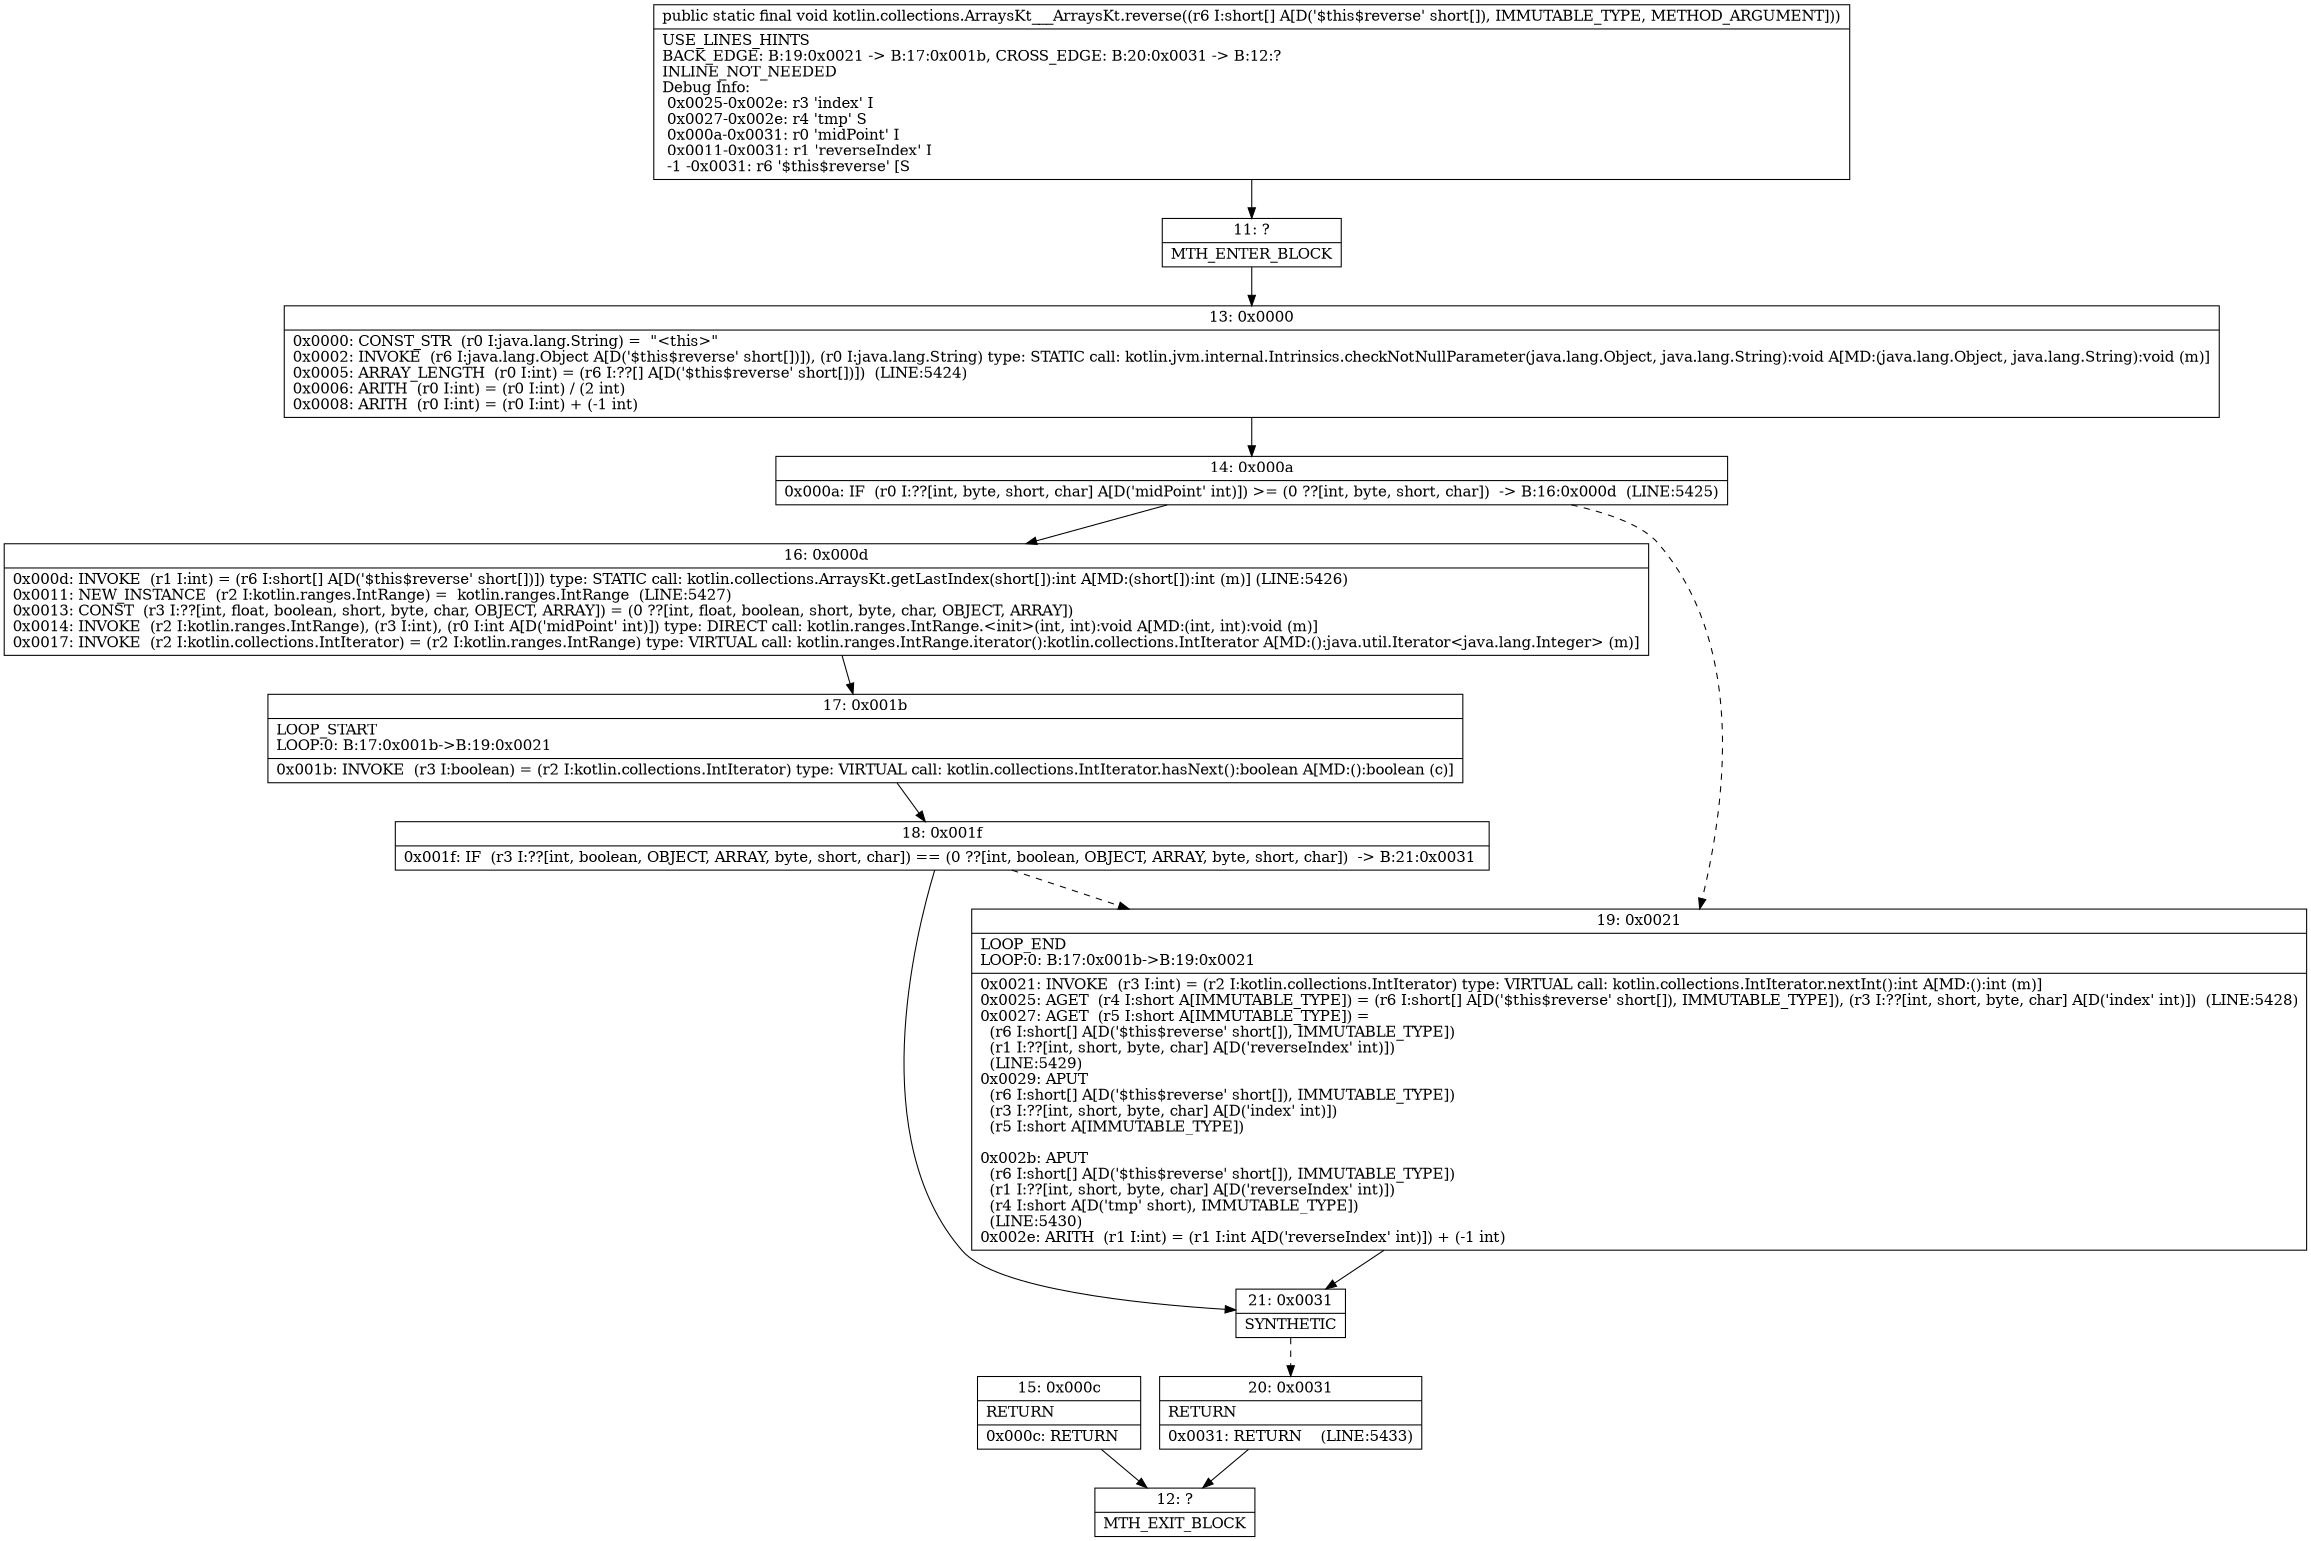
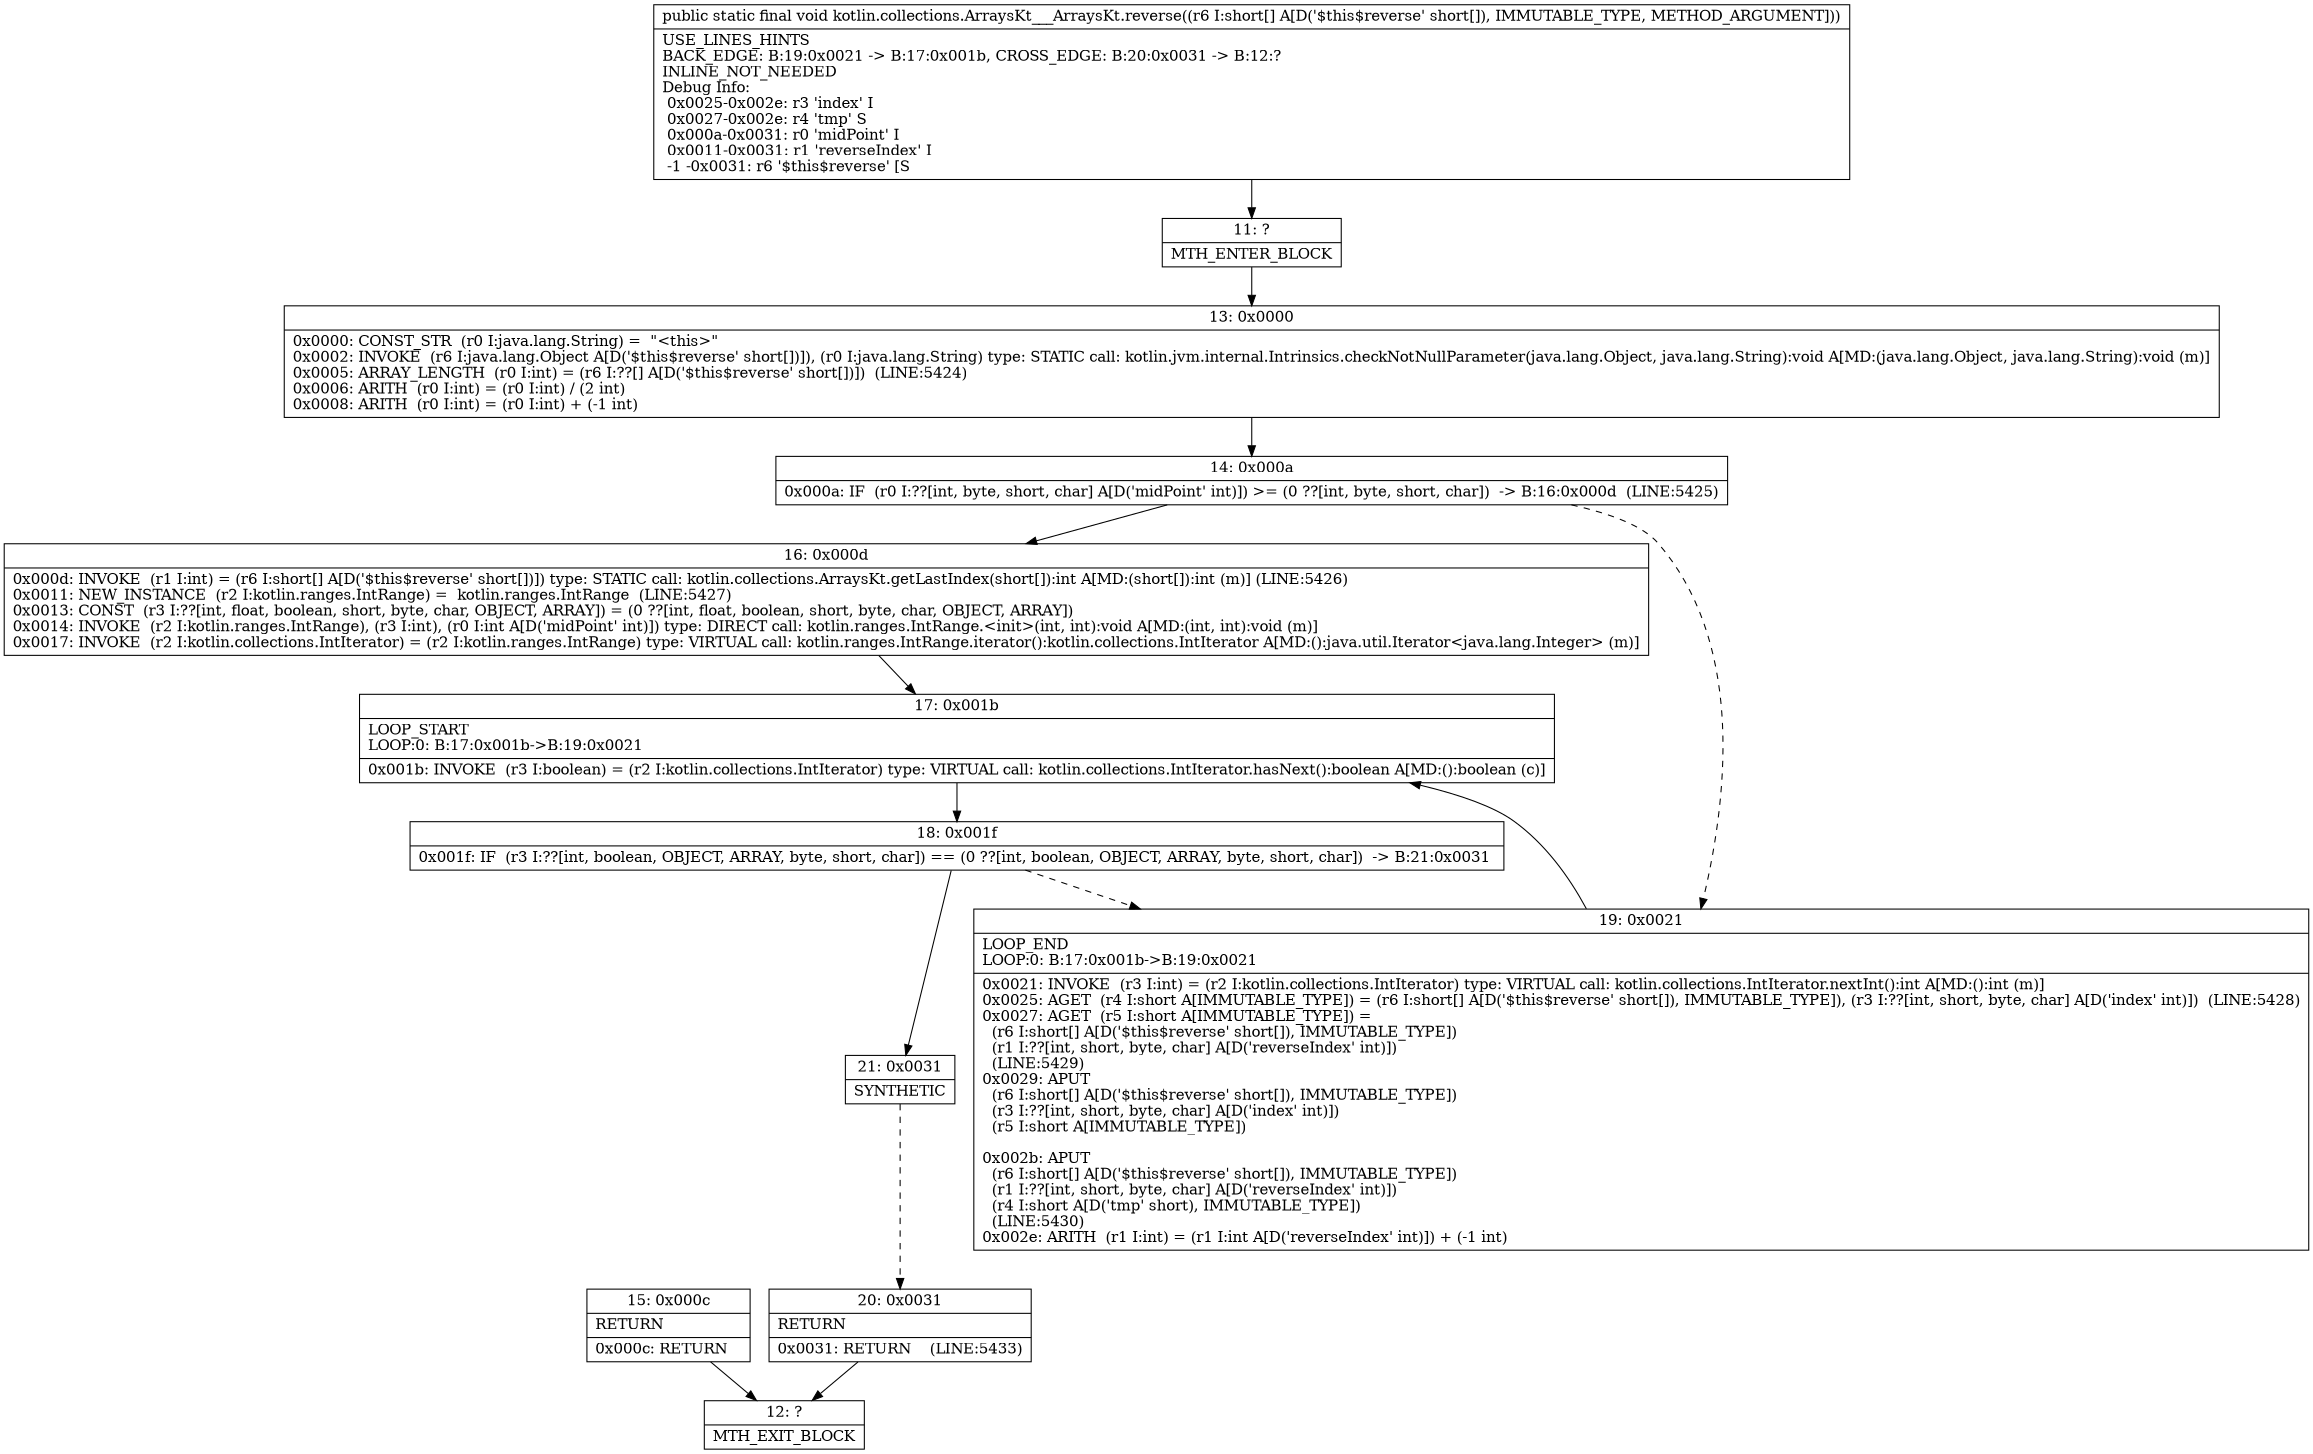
edge "19: 0x0021" -> "21: 0x0031": now "19: 0x0021" -> "17: 0x001b"
